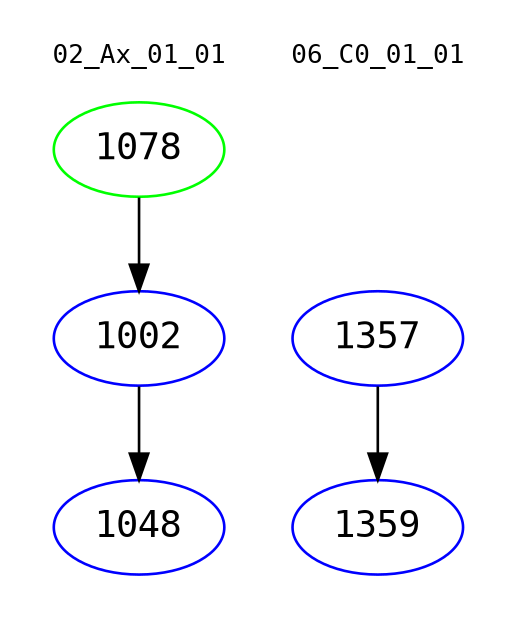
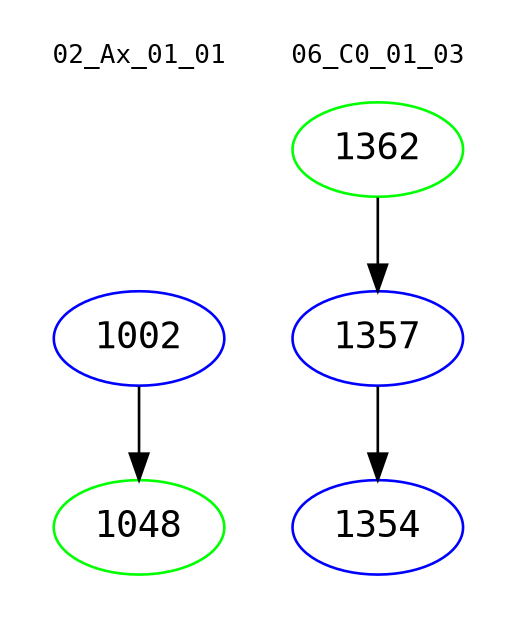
cluster "06_C0_01_01": label "06_C0_01_01" -> "06_C0_01_03"
node "1078": removed
node "1362": added
node "1048": color blue -> green
node "1359": label "1359" -> "1354"
